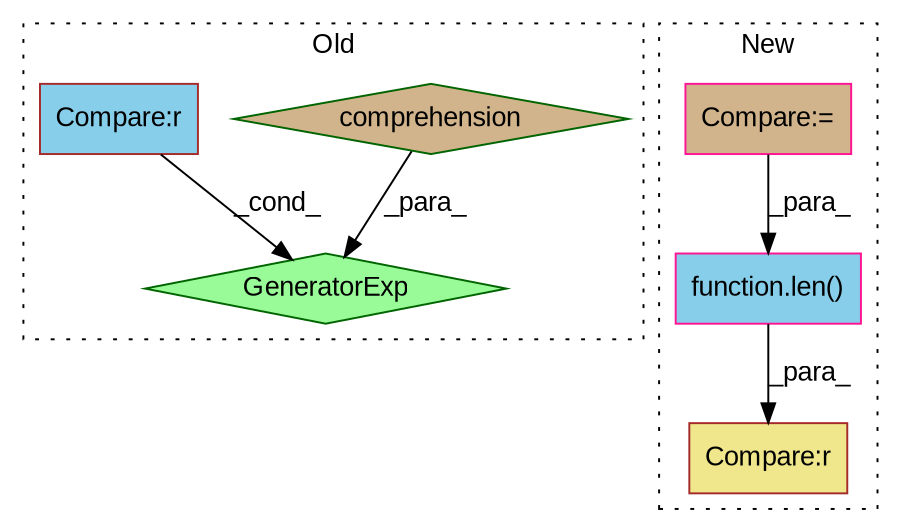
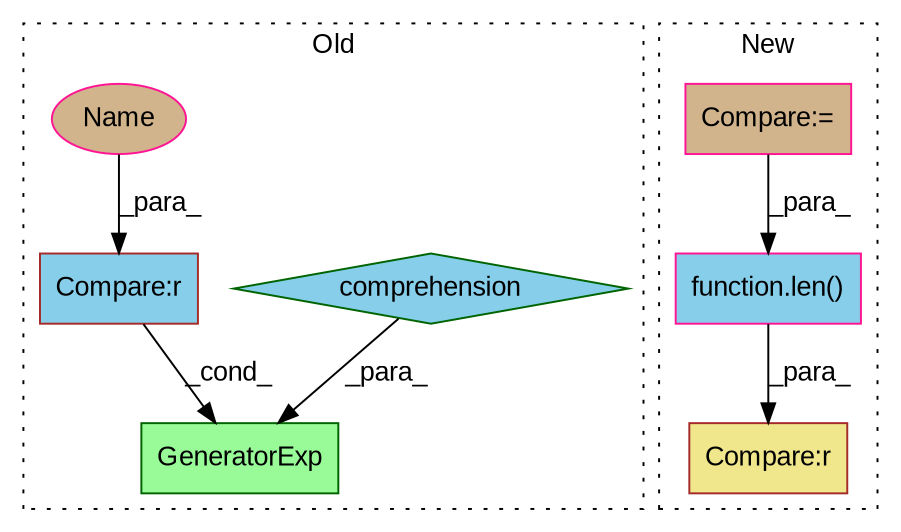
node "Name": added
node "comprehension": fillcolor tan -> skyblue
node "GeneratorExp": shape diamond -> box
